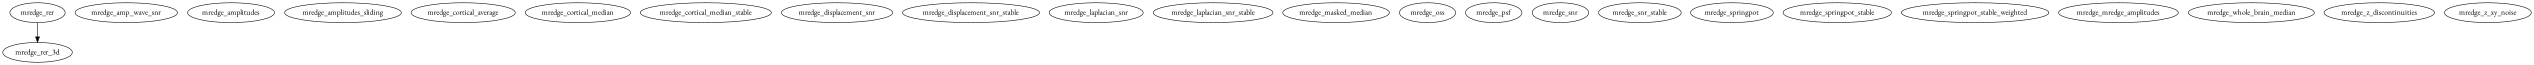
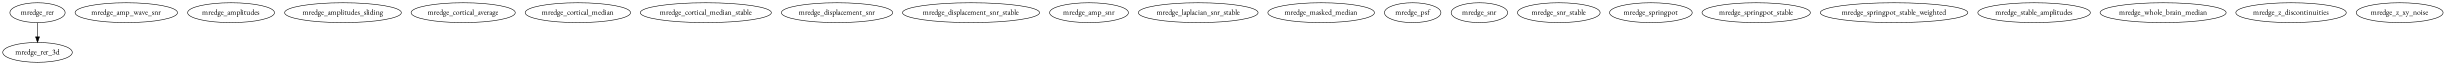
node "mredge_laplacian_snr": label "mredge_laplacian_snr" -> "mredge_amp_snr"
node "mredge_oss": removed
node "mredge_mredge_amplitudes": label "mredge_mredge_amplitudes" -> "mredge_stable_amplitudes"
